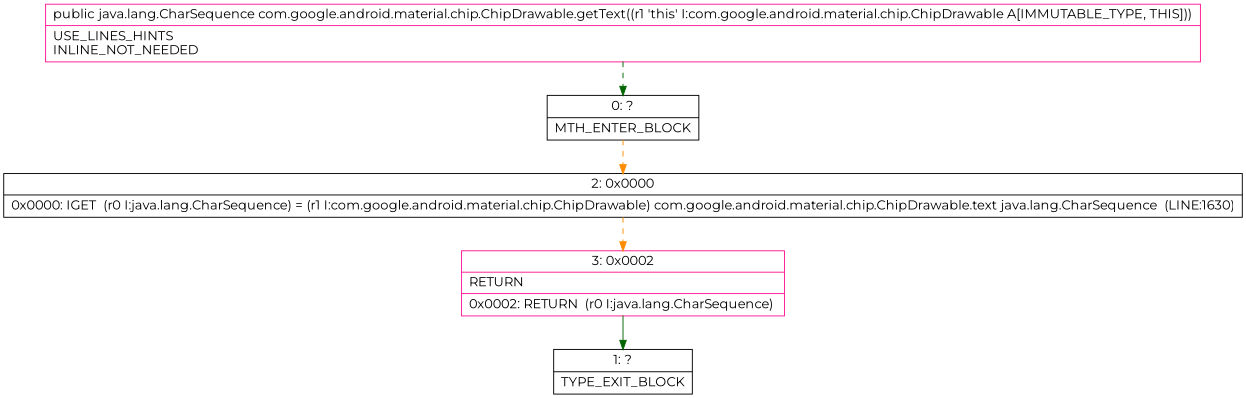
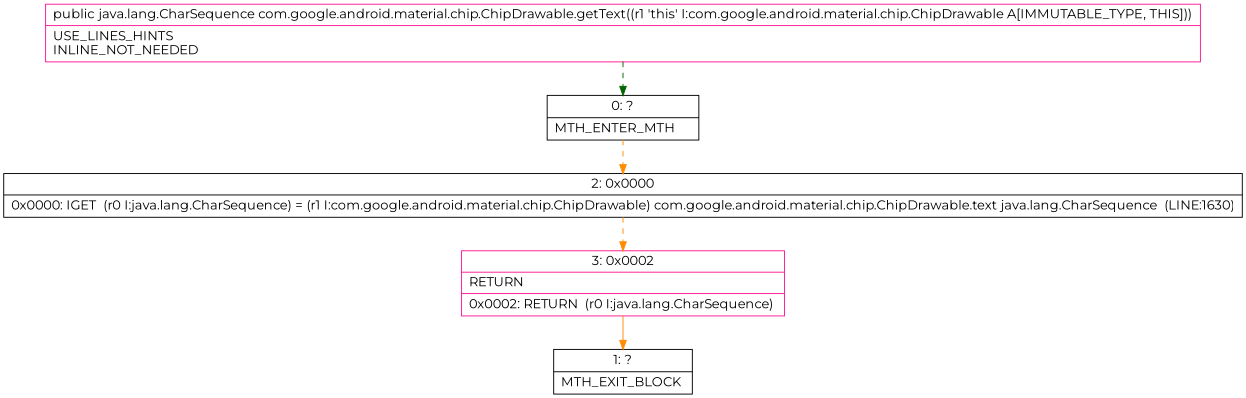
node "0: ?": text "MTH_ENTER_BLOCK" -> "MTH_ENTER_MTH"
edge "3: 0x0002" -> "1: ?": color darkgreen -> darkorange
node "1: ?": text "TYPE_EXIT_BLOCK" -> "MTH_EXIT_BLOCK"
